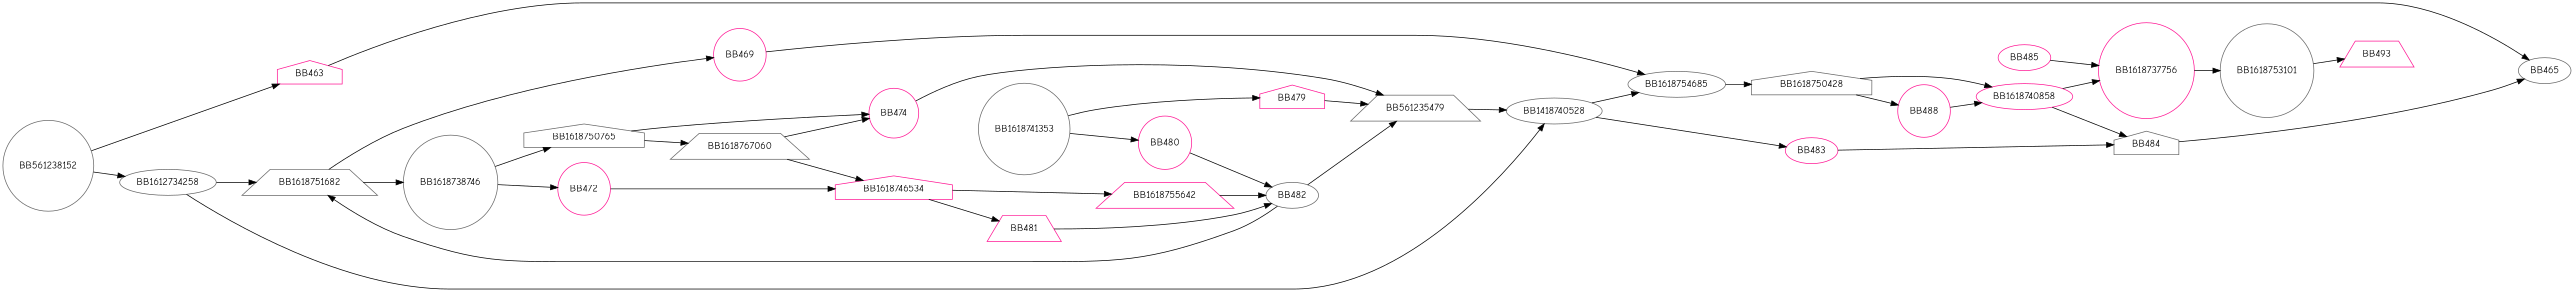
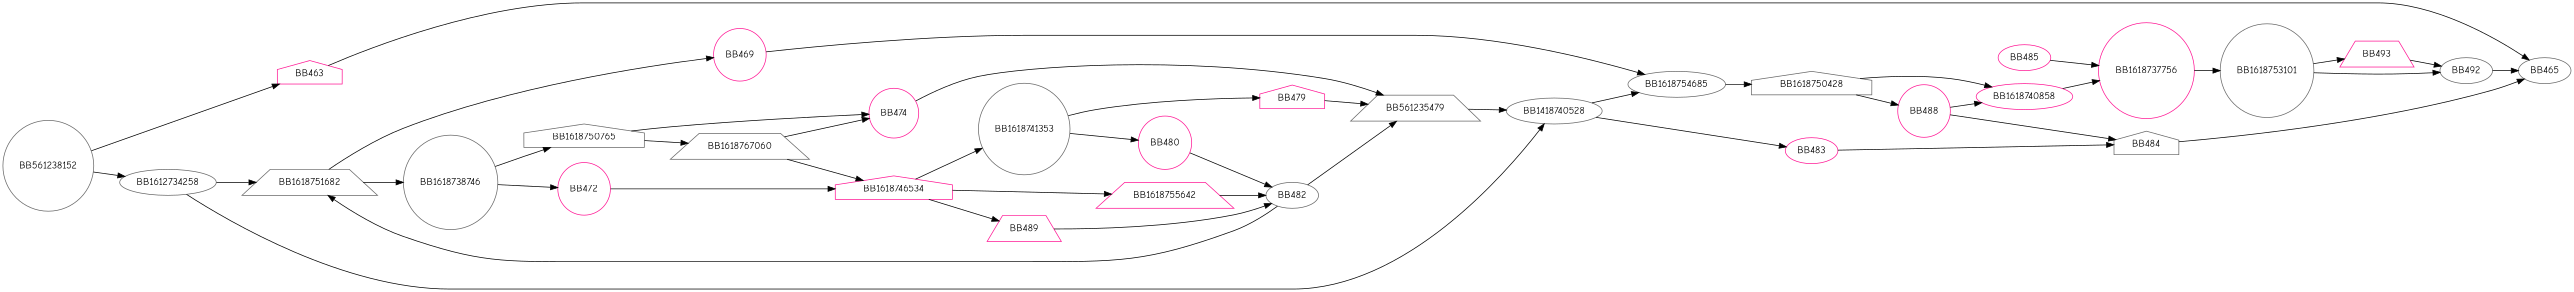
node "BB492": added
edge "BB1618740858" -> "BB484": now "BB488" -> "BB484"
edge "BB1618746534" -> "BB1618741353": added
node "BB481": label "BB481" -> "BB489"
